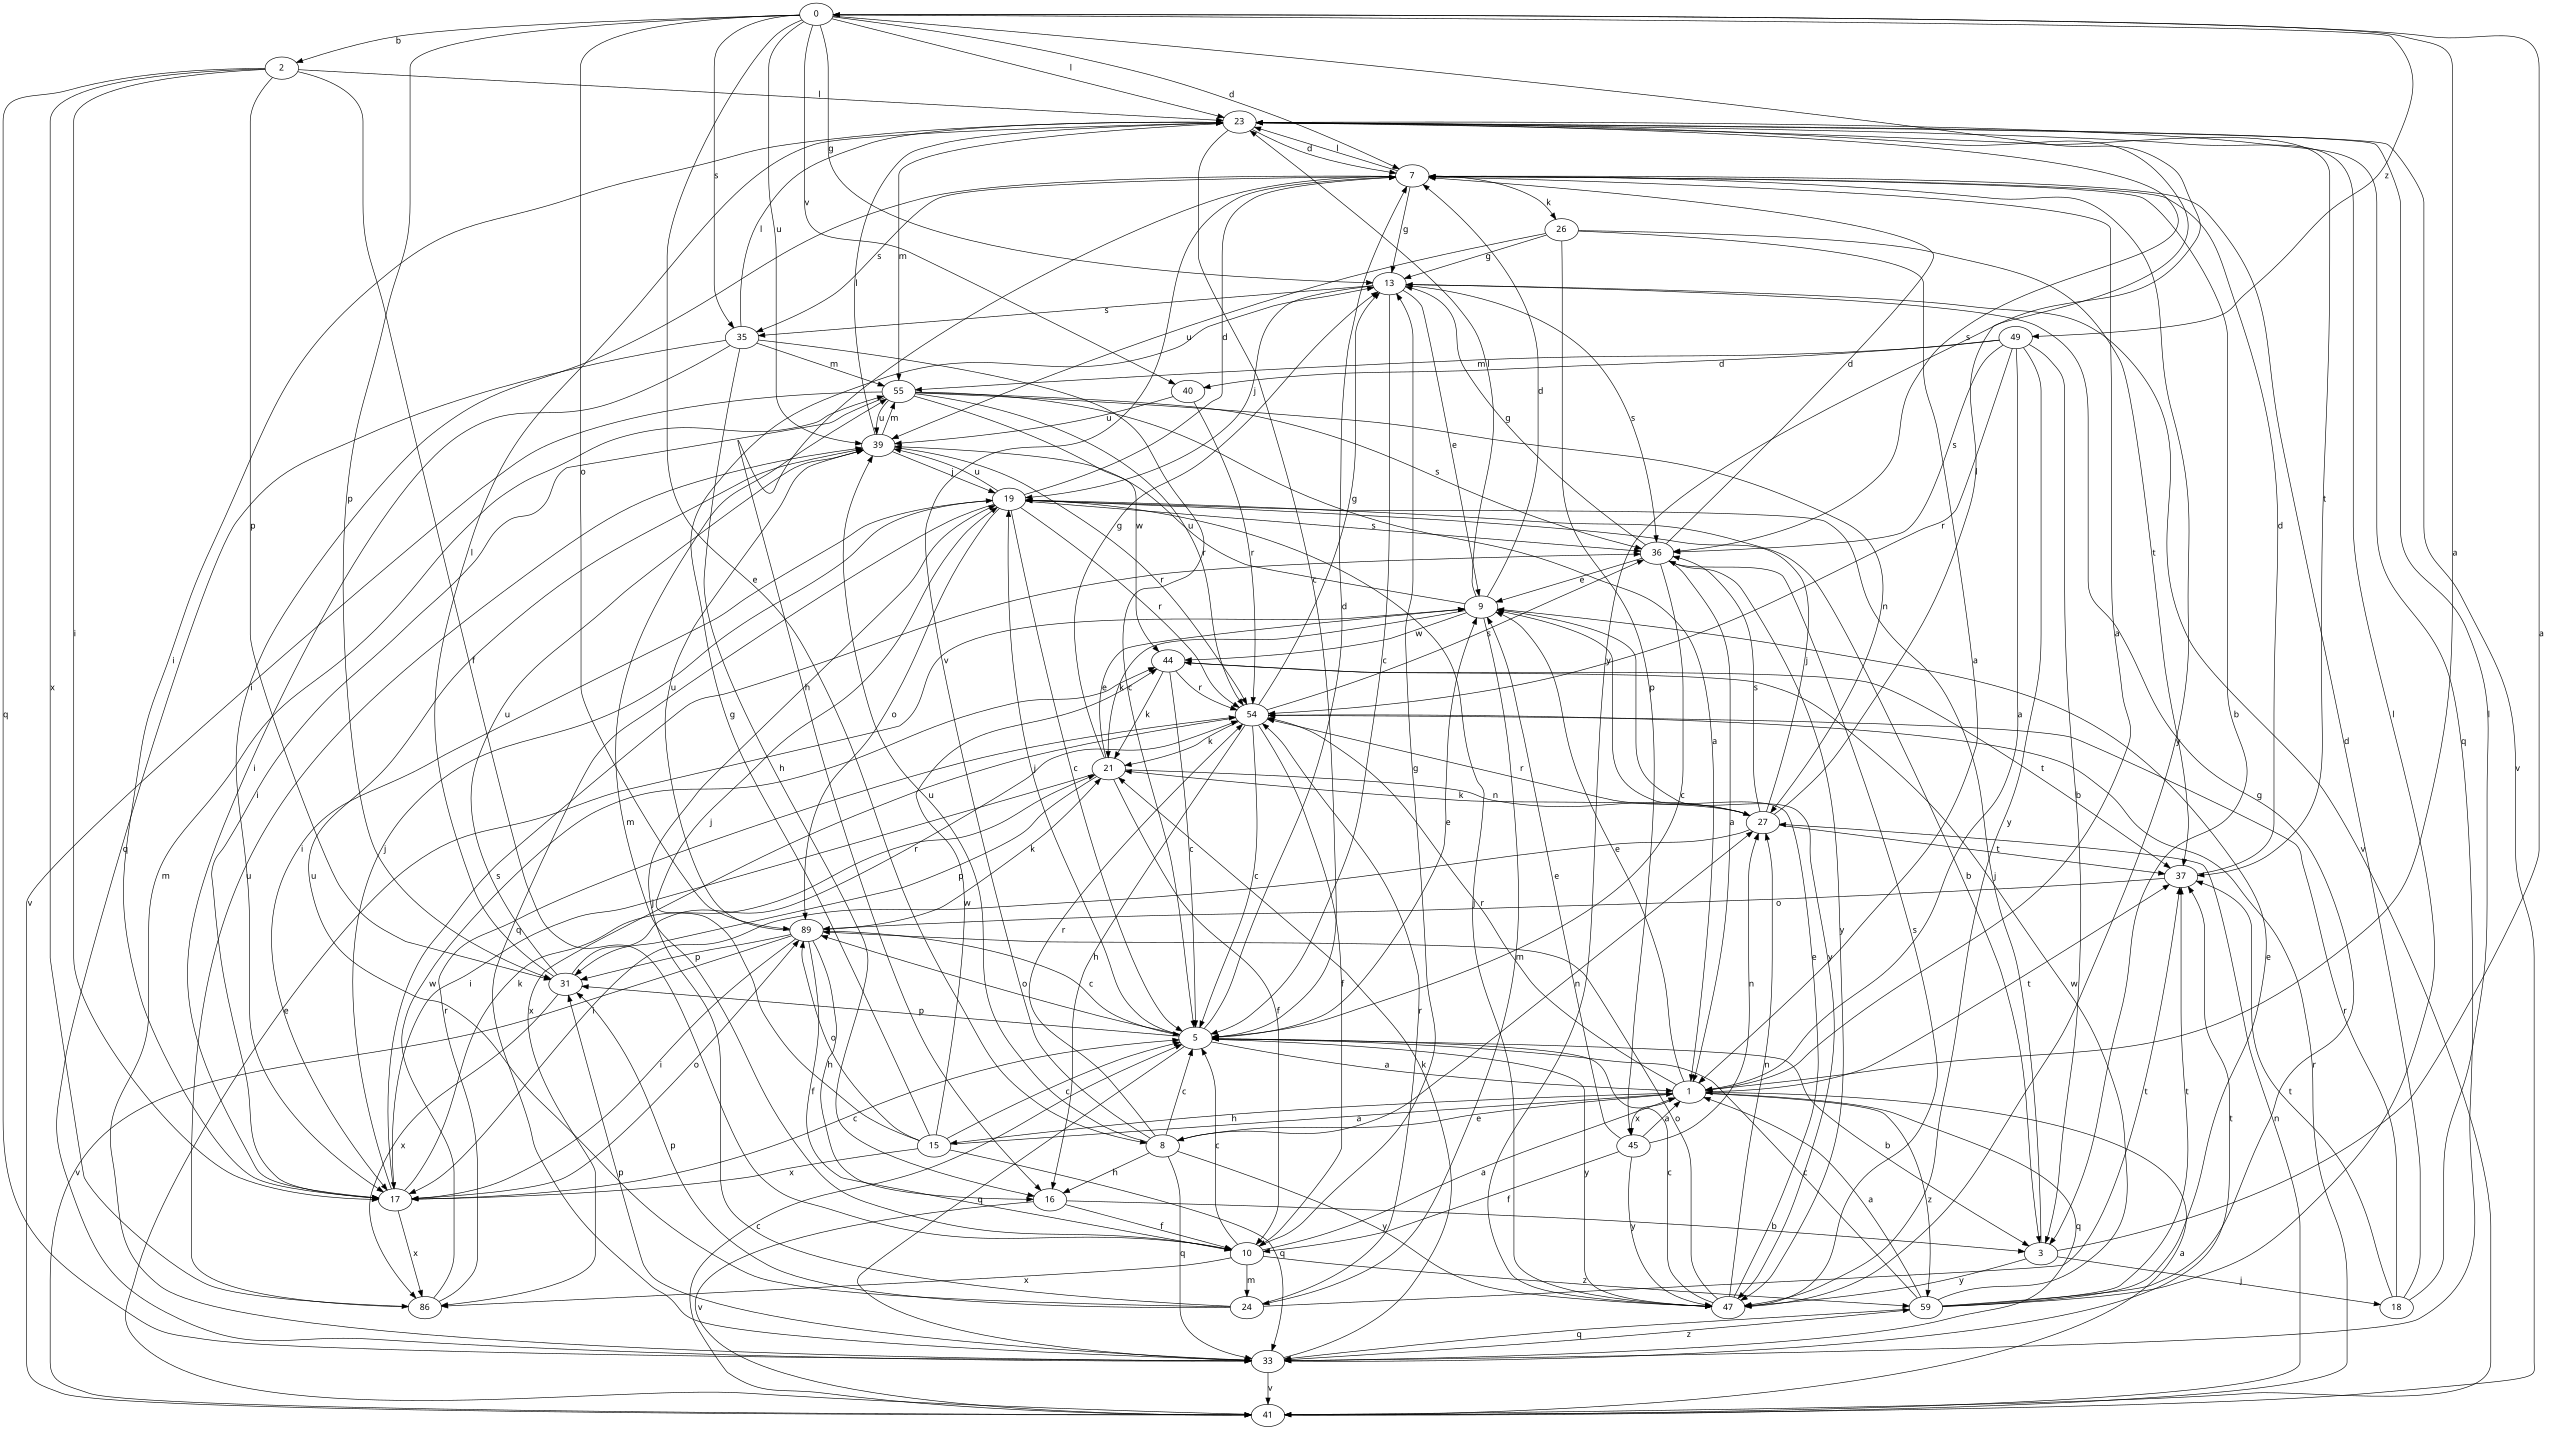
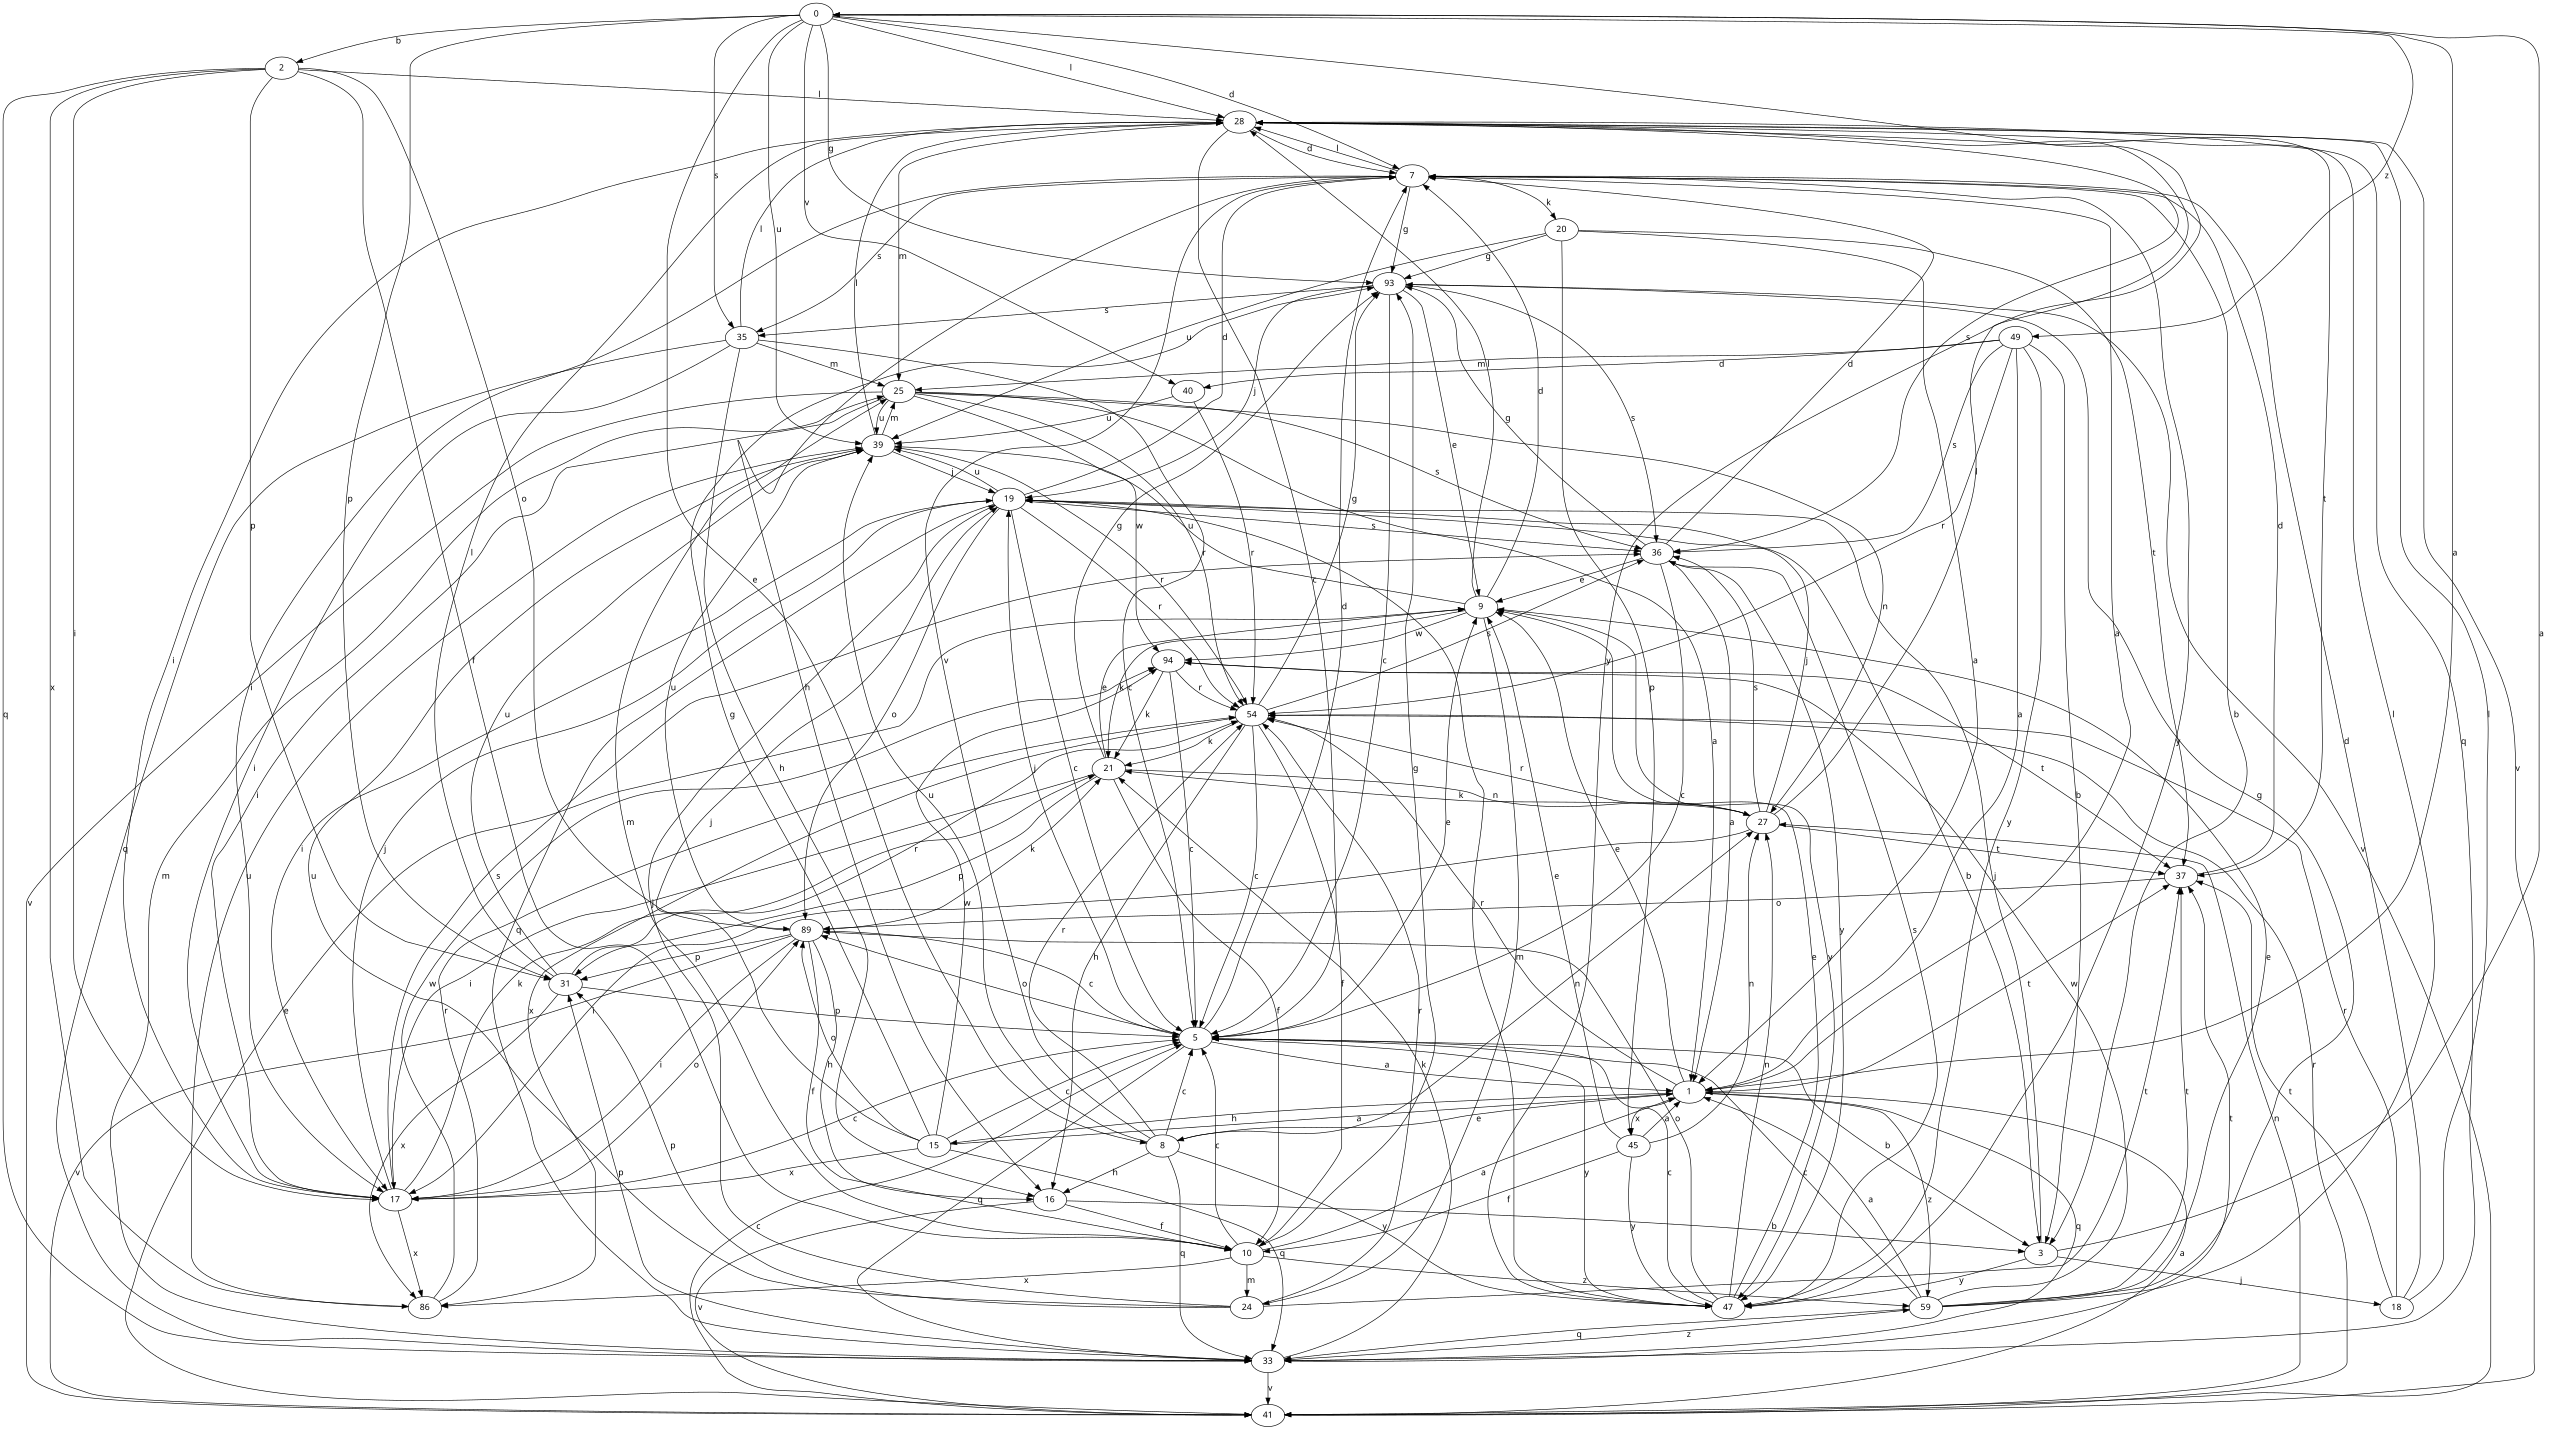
node "23": label "23" -> "28"
node "26": label "26" -> "20"
node "13": label "13" -> "93"
node "55": label "55" -> "25"
edge "0" -> "89": now "2" -> "89"
node "44": label "44" -> "94"
edge "5" -> "31": reversed
